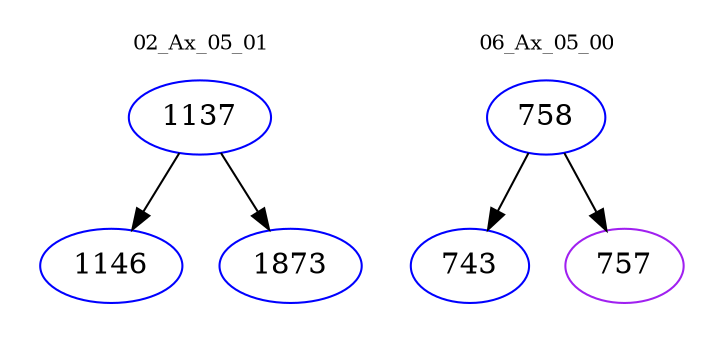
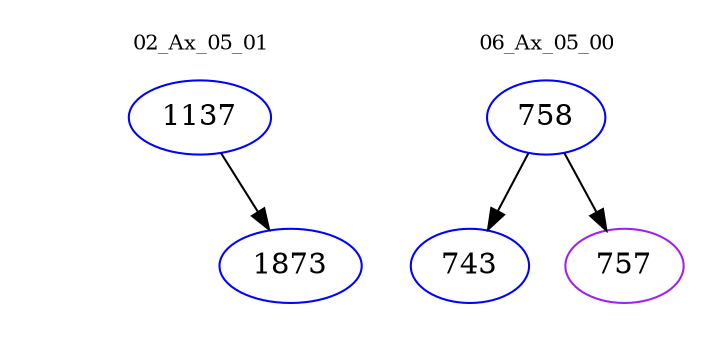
node "1146": removed
